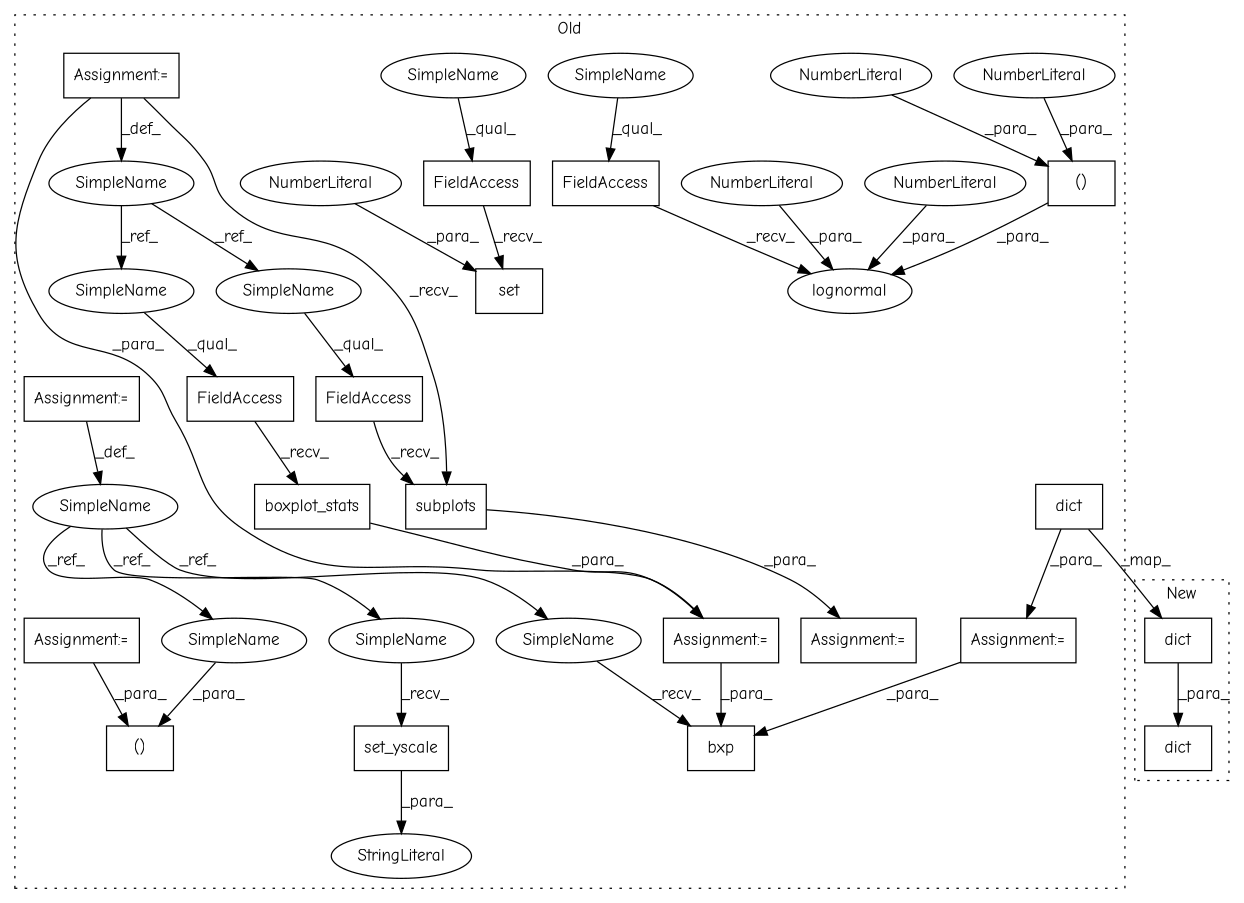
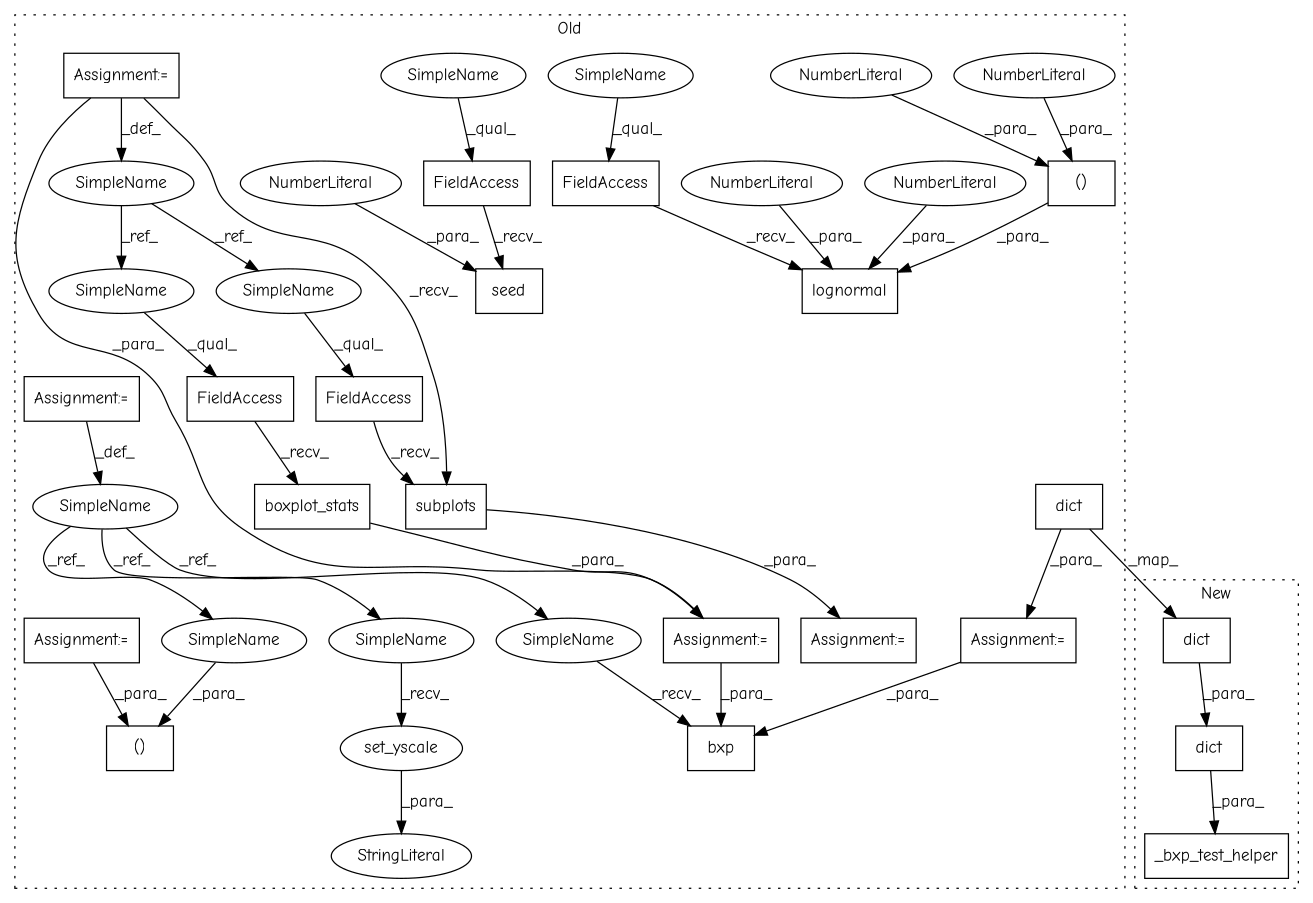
node "set": label "set" -> "seed"
node "lognormal": shape ellipse -> box
node "set_yscale": shape box -> ellipse
node "_bxp_test_helper": added
